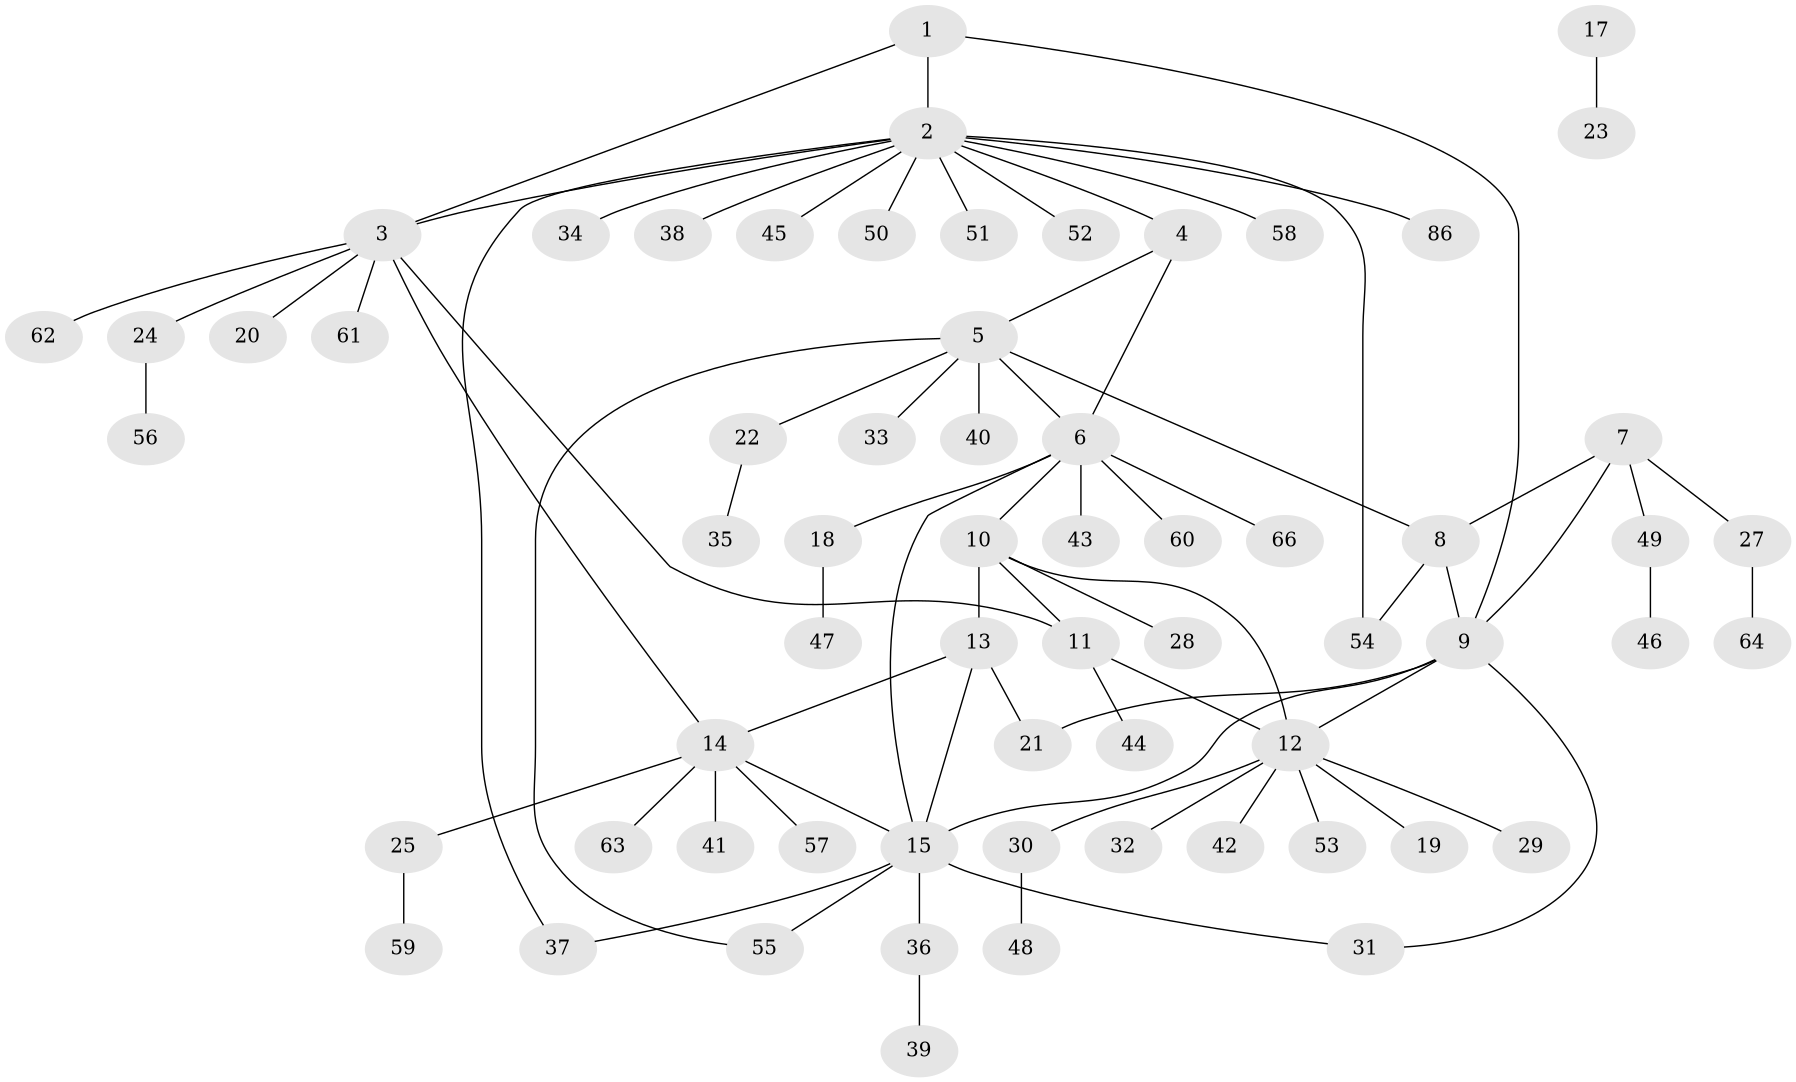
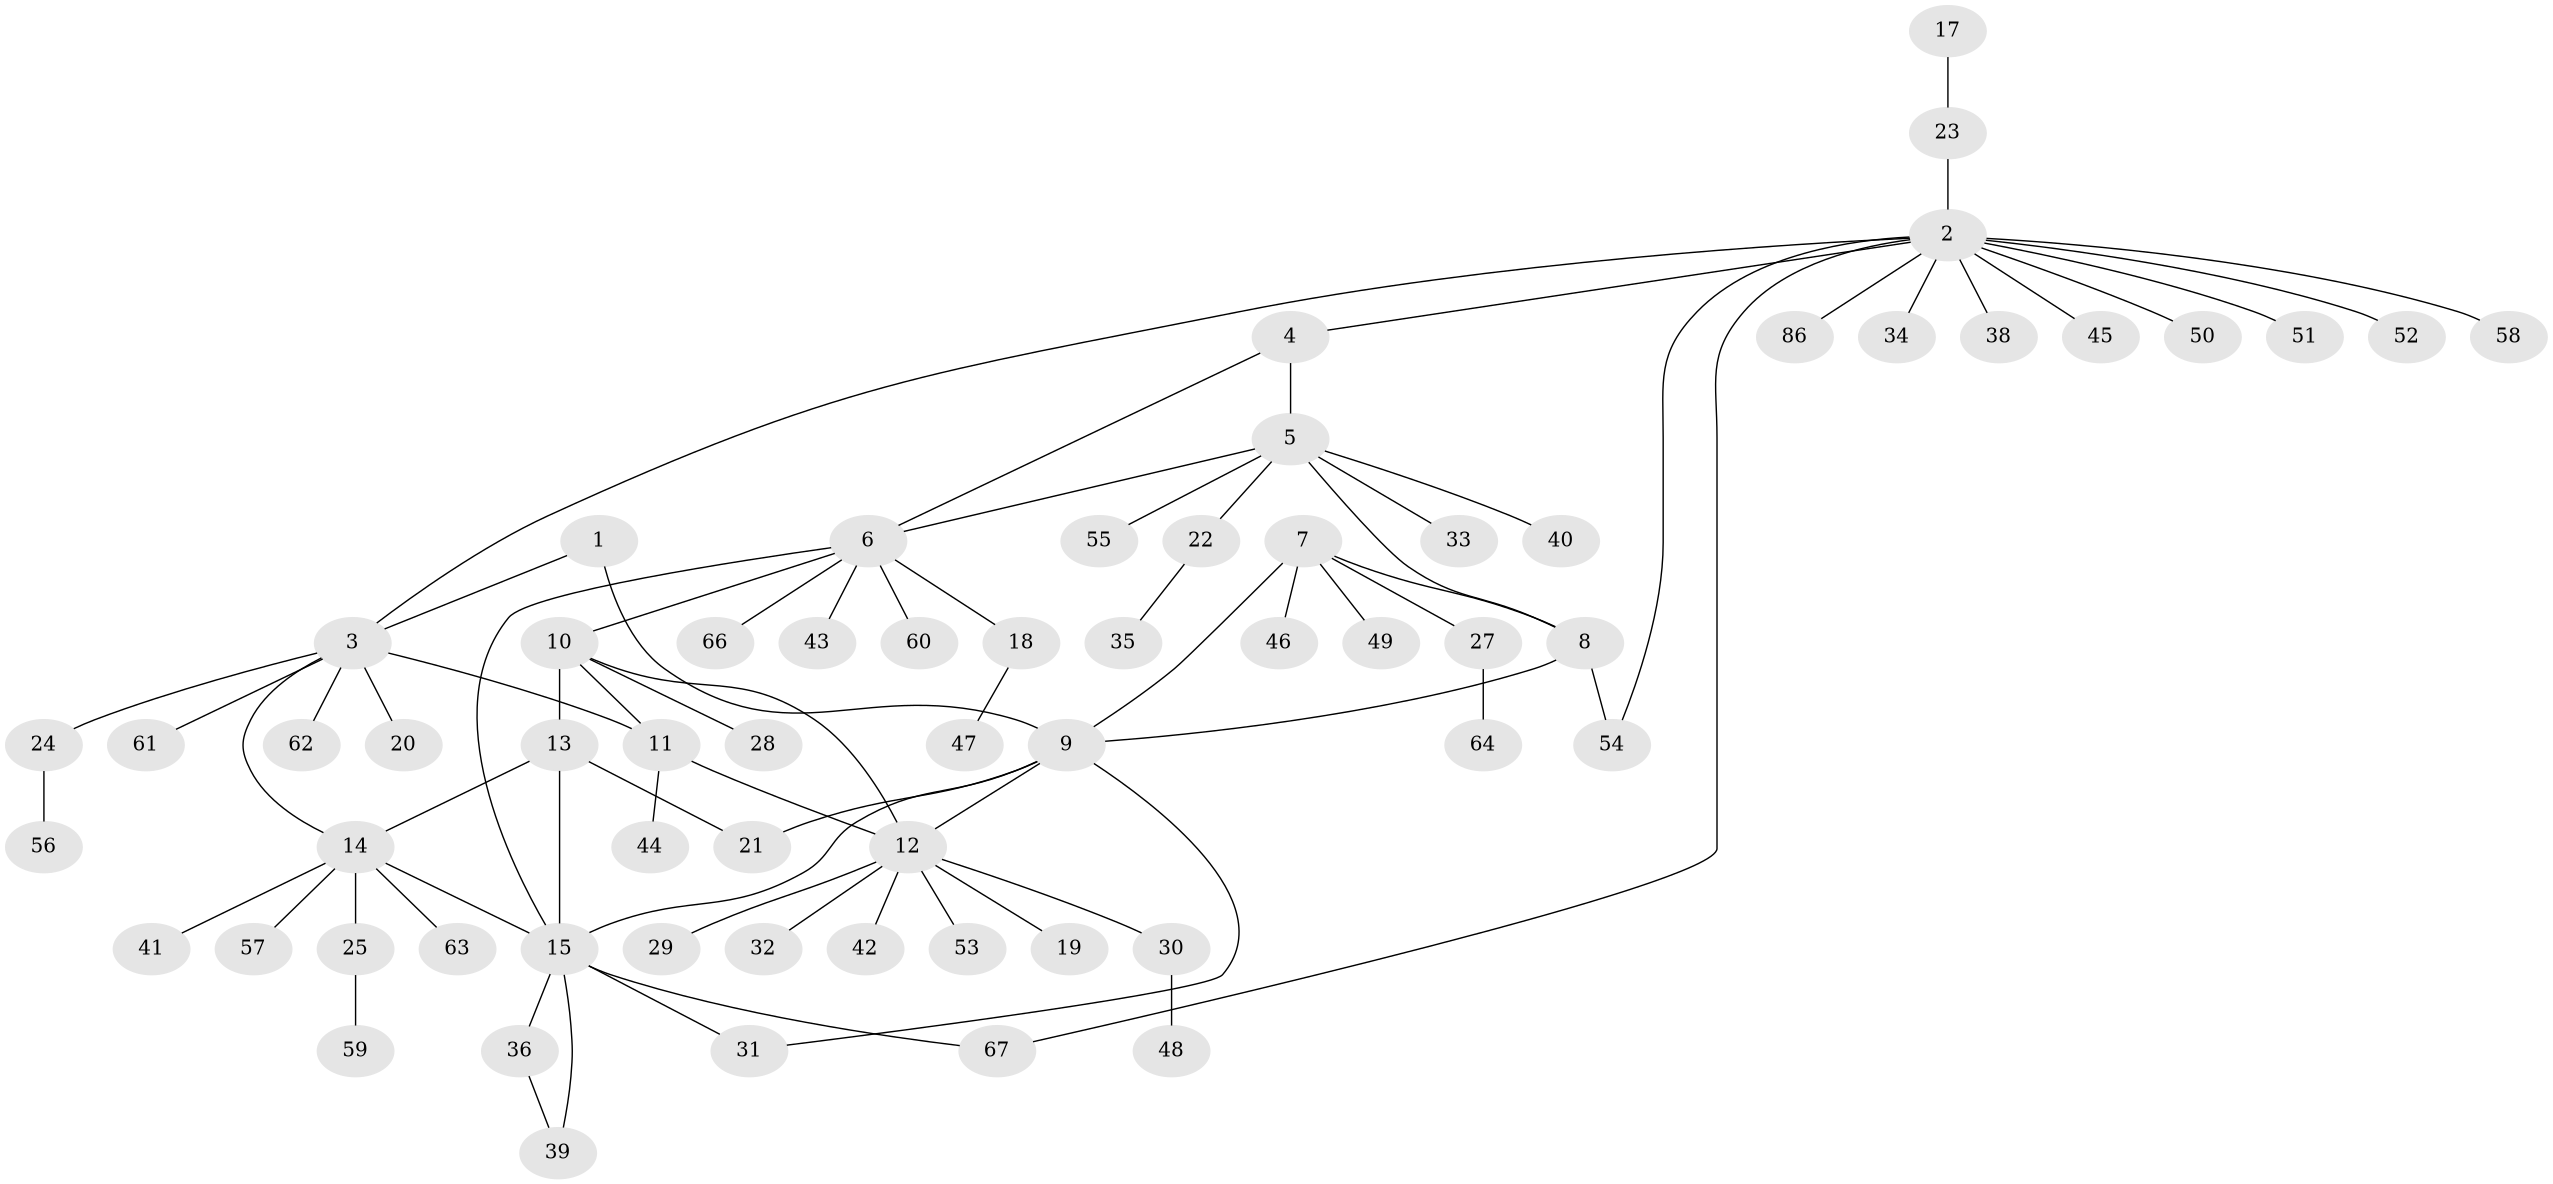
edge "1" -- "2": now "23" -- "2"
edge "49" -- "46": now "7" -- "46"
edge "15" -- "55": now "15" -- "39"
node "37": label "37" -> "67"
